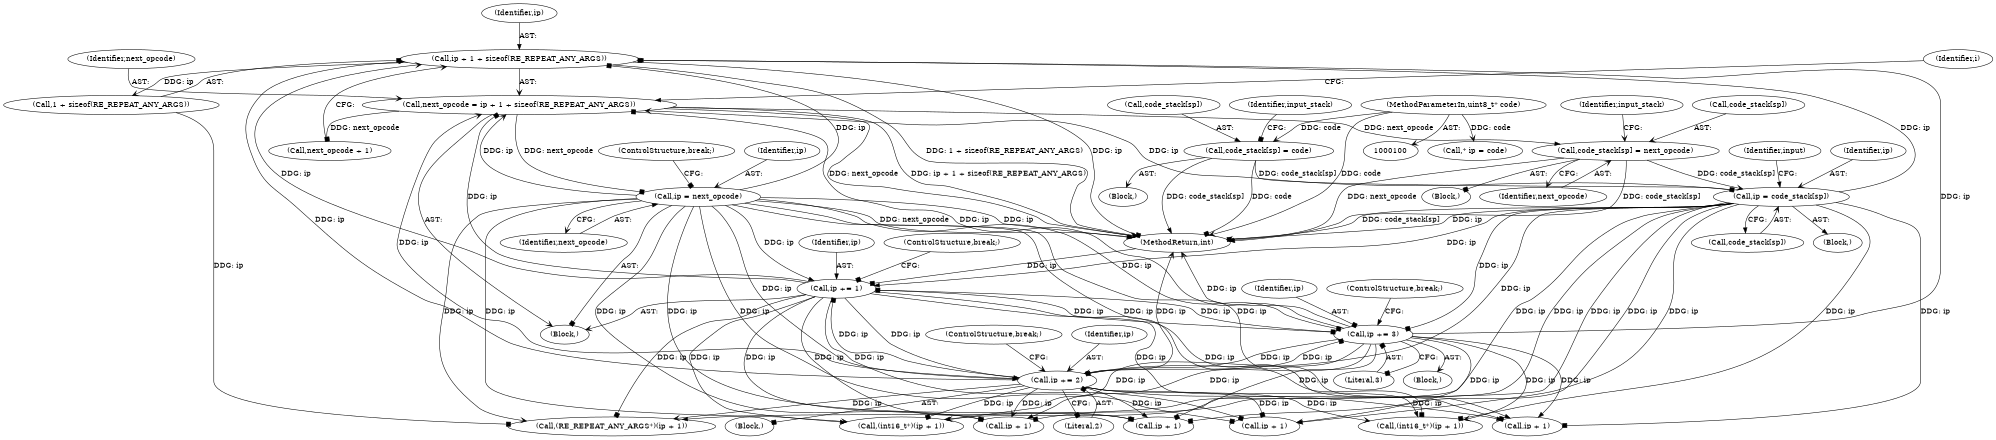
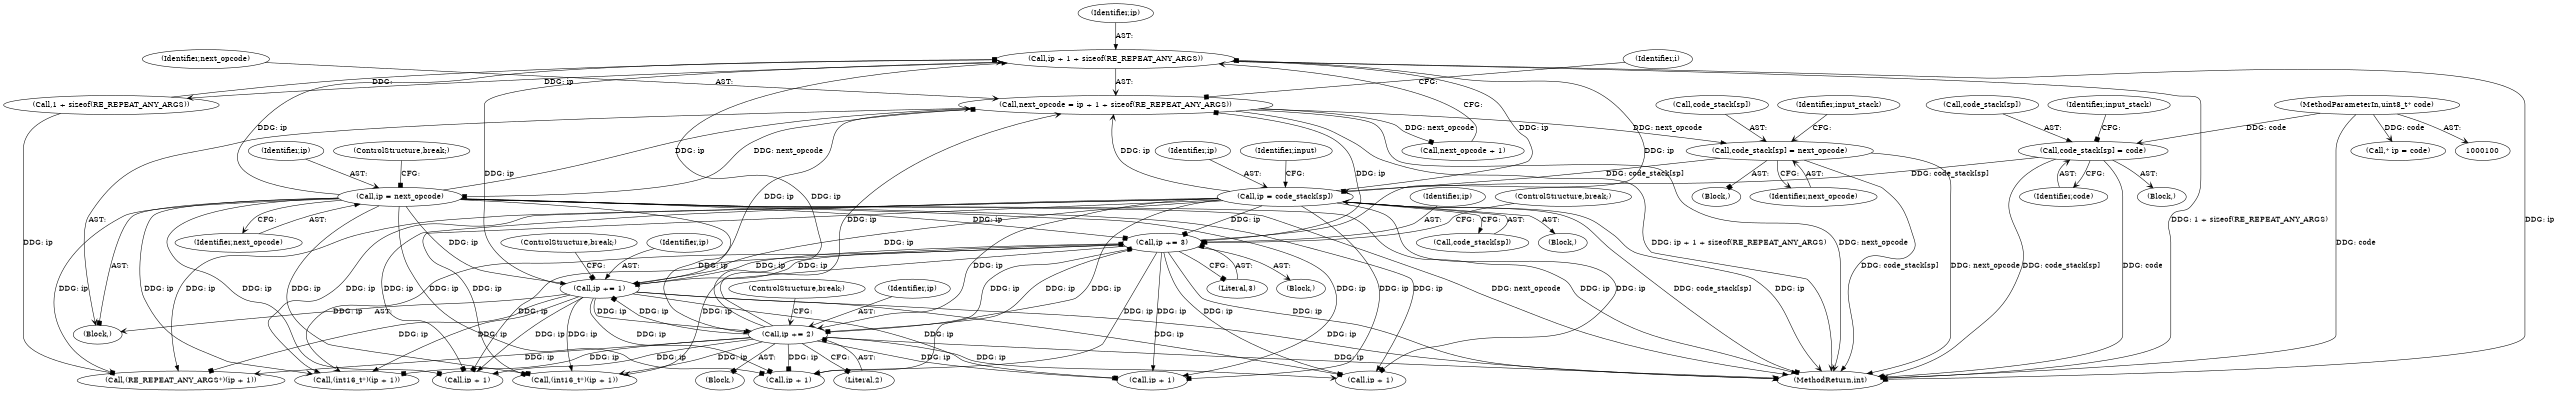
edge "(Identifier,i)" -> "(Call,next_opcode = ip + 1 + sizeof(RE_REPEAT_ANY_ARGS))": arrowhead normal -> box
edge "(Call,1 + sizeof(RE_REPEAT_ANY_ARGS))" -> "(Call,ip + 1 + sizeof(RE_REPEAT_ANY_ARGS))": label "AST: " -> "DDG: "
node "(Identifier,code)": added
edge "(MethodReturn,int)" -> "(Call,ip += 1)": reversed
